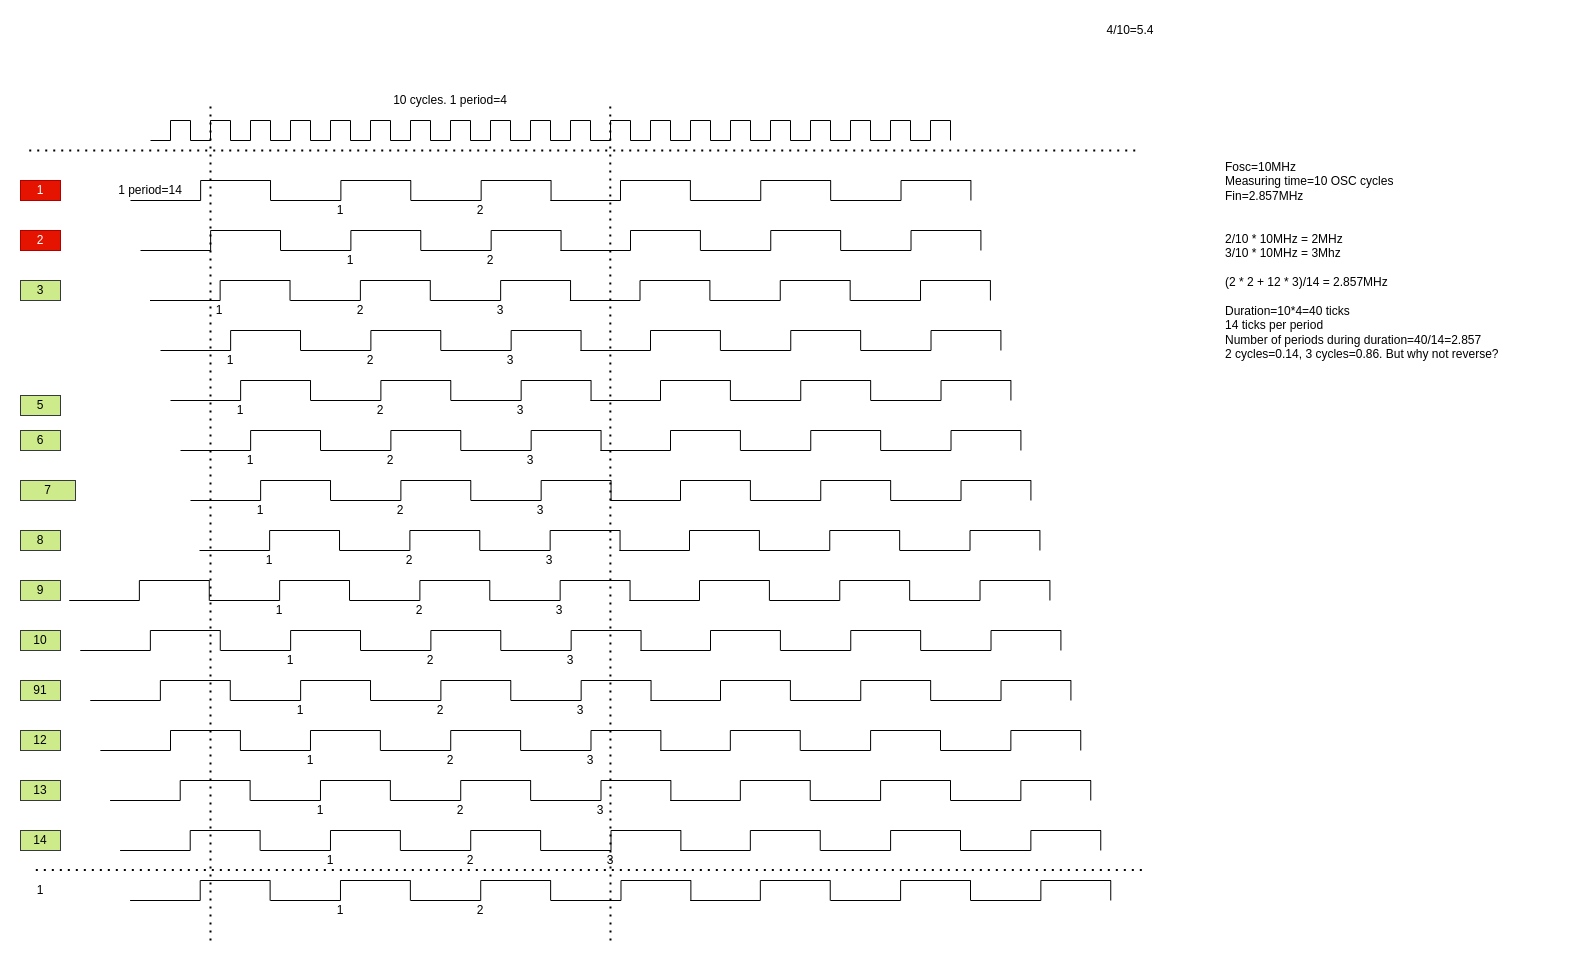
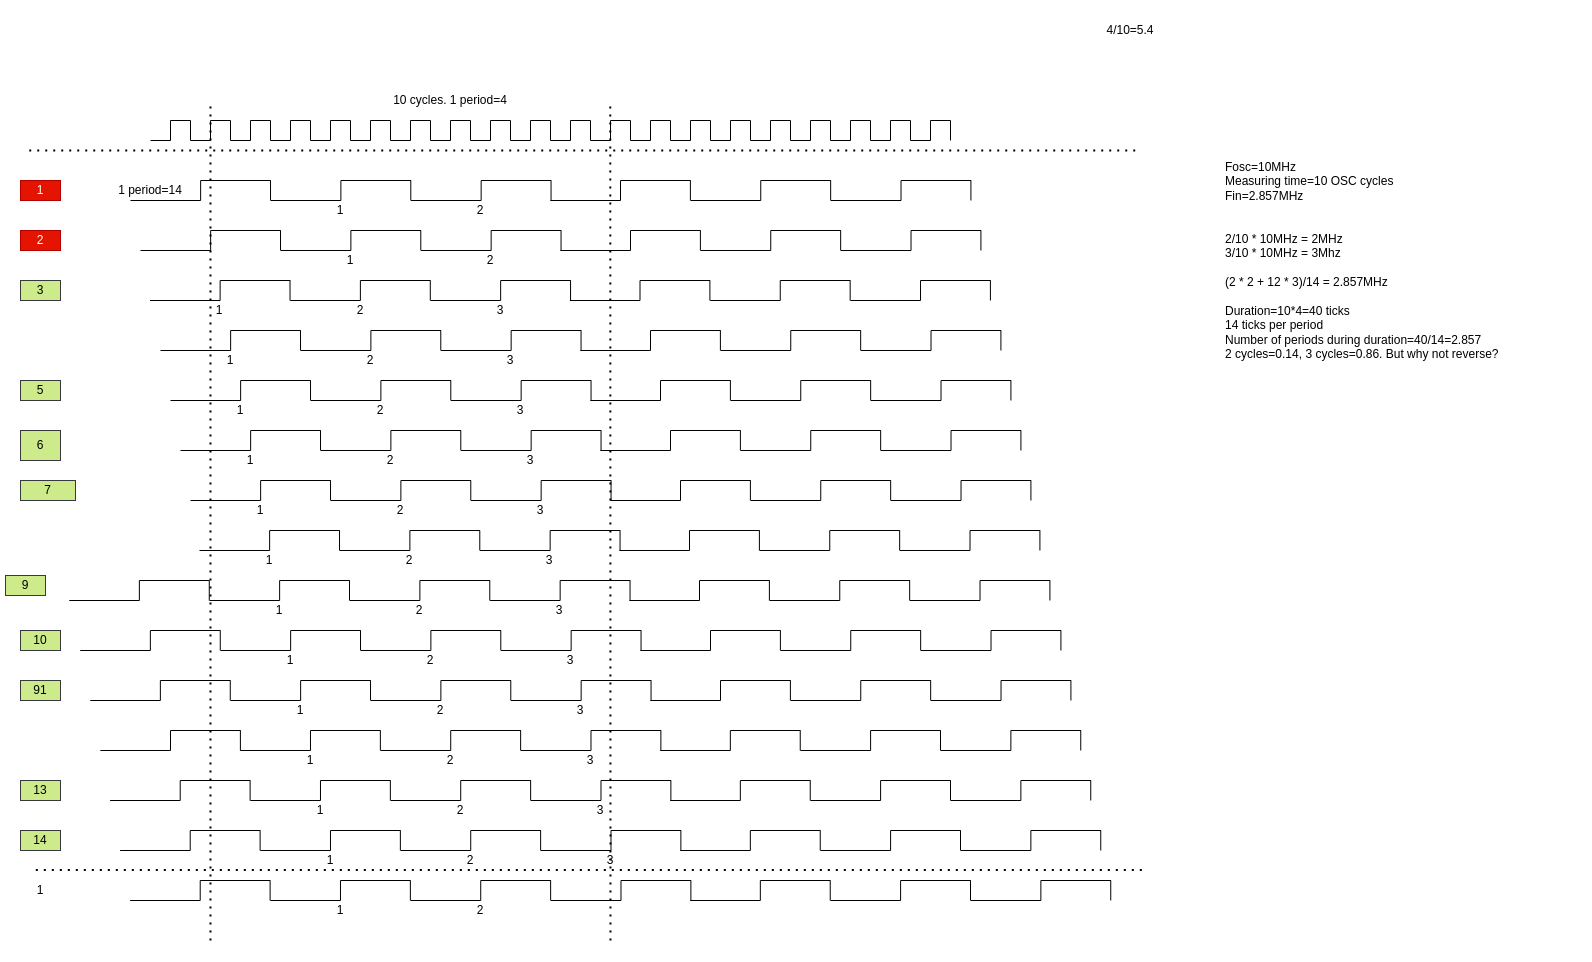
node "5": moved (41, 406) -> (41, 391)
node "6": size 40x20 -> 40x30
node "8": removed
node "9": moved (41, 591) -> (26, 586)
node "12": removed
